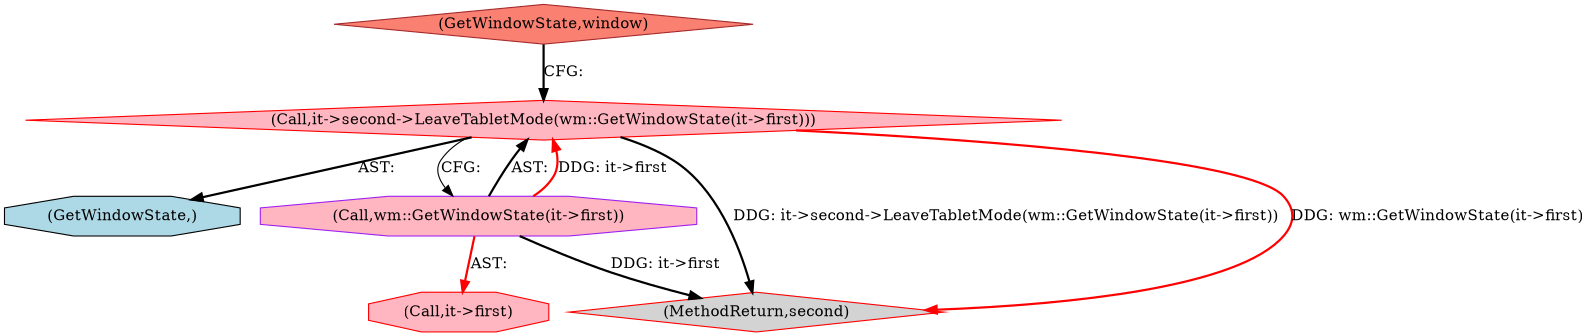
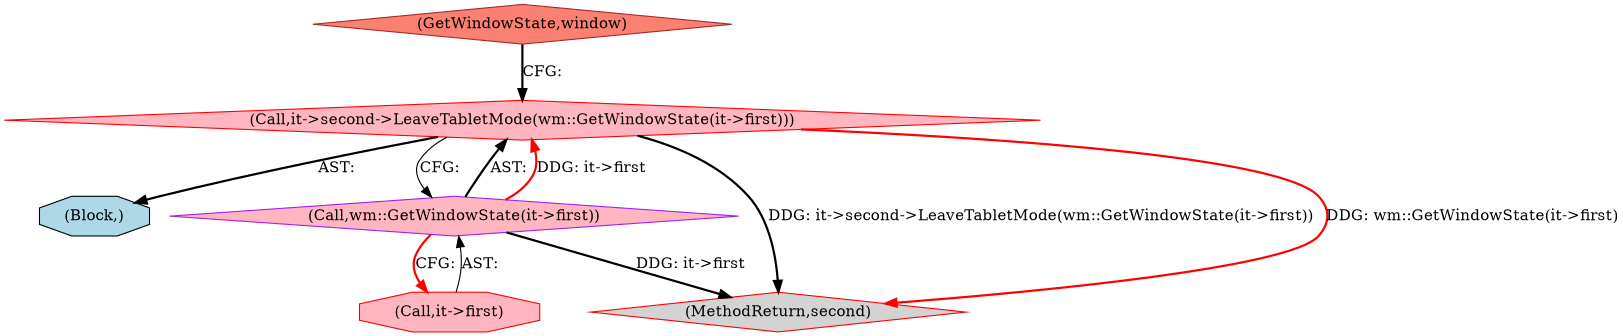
node "(GetWindowState,)": label "(GetWindowState,)" -> "(Block,)"
node "(Call,wm::GetWindowState(it->first))": shape octagon -> diamond
edge "(Call,wm::GetWindowState(it->first))" -> "(Call,it->first)": label "AST: " -> "CFG: "
edge "(Call,it->first)" -> "(Call,wm::GetWindowState(it->first))": added, label "AST:"
